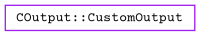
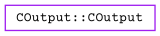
node "COutput::CustomOutput": label "COutput::CustomOutput" -> "COutput::COutput"
